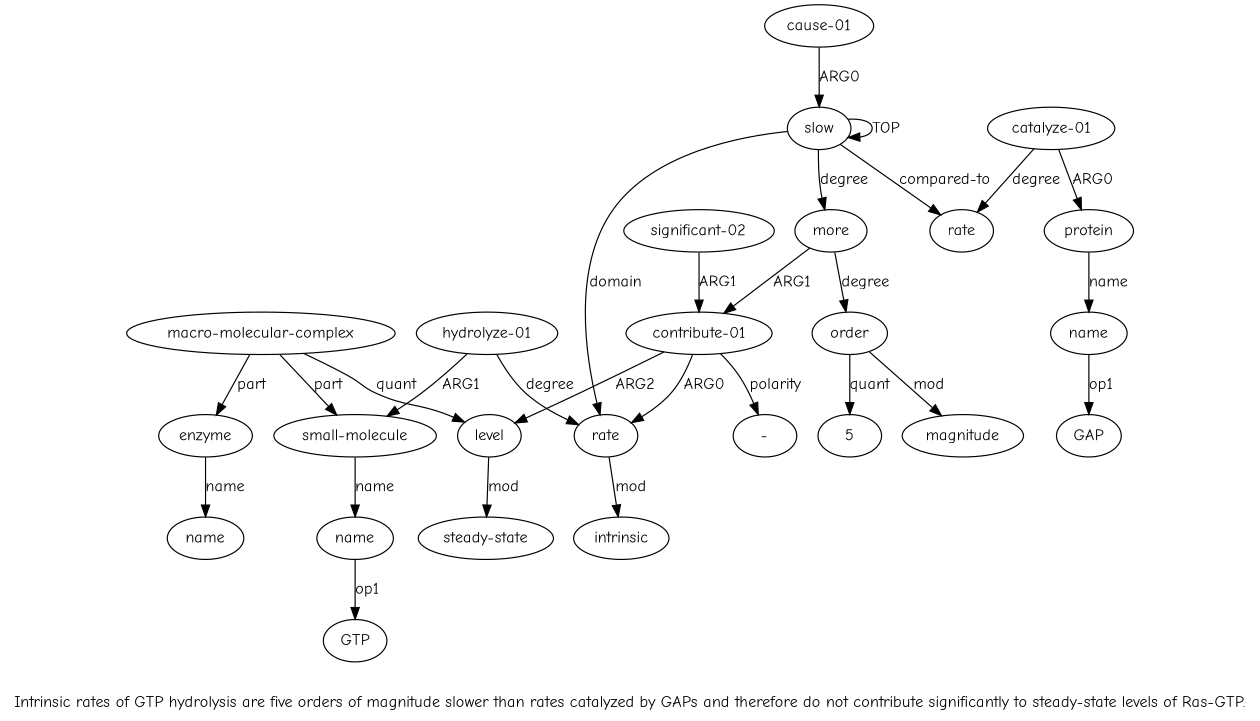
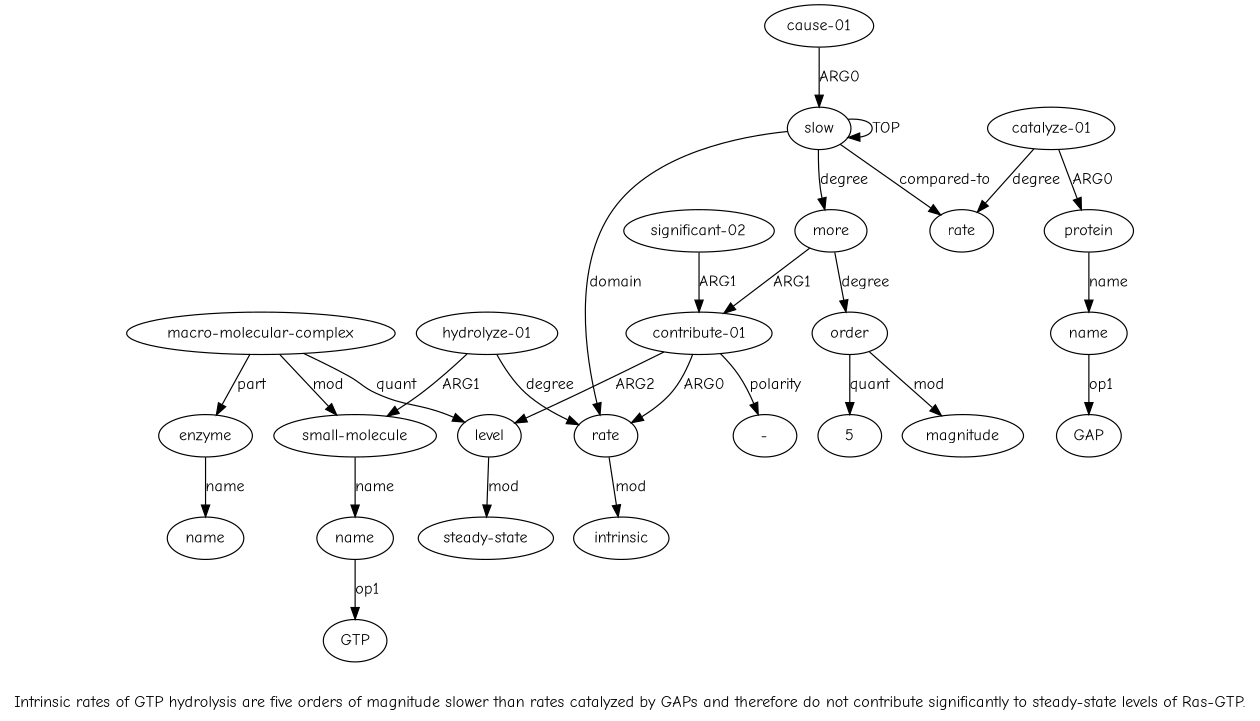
edge "macro-molecular-complex" -> "small-molecule": label "part" -> "mod"
